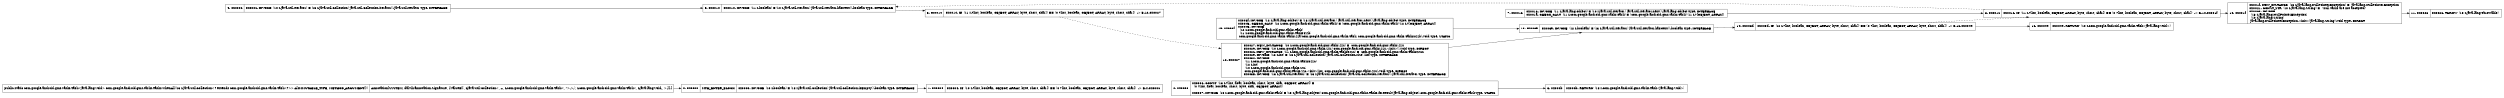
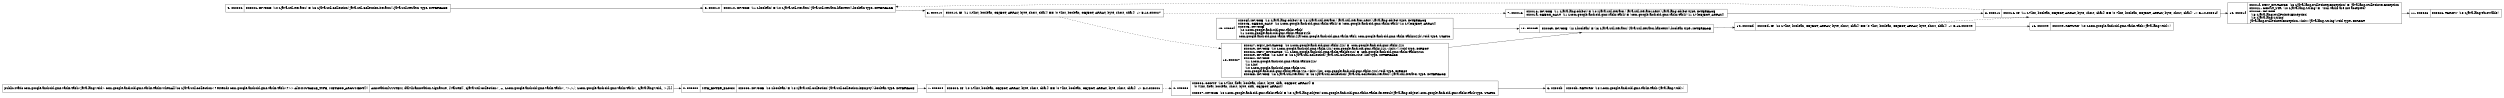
edge "6: 0x0014" -> "7: 0x0016": added
edge "1: 0x0004" -> "2: 0x0006": added
